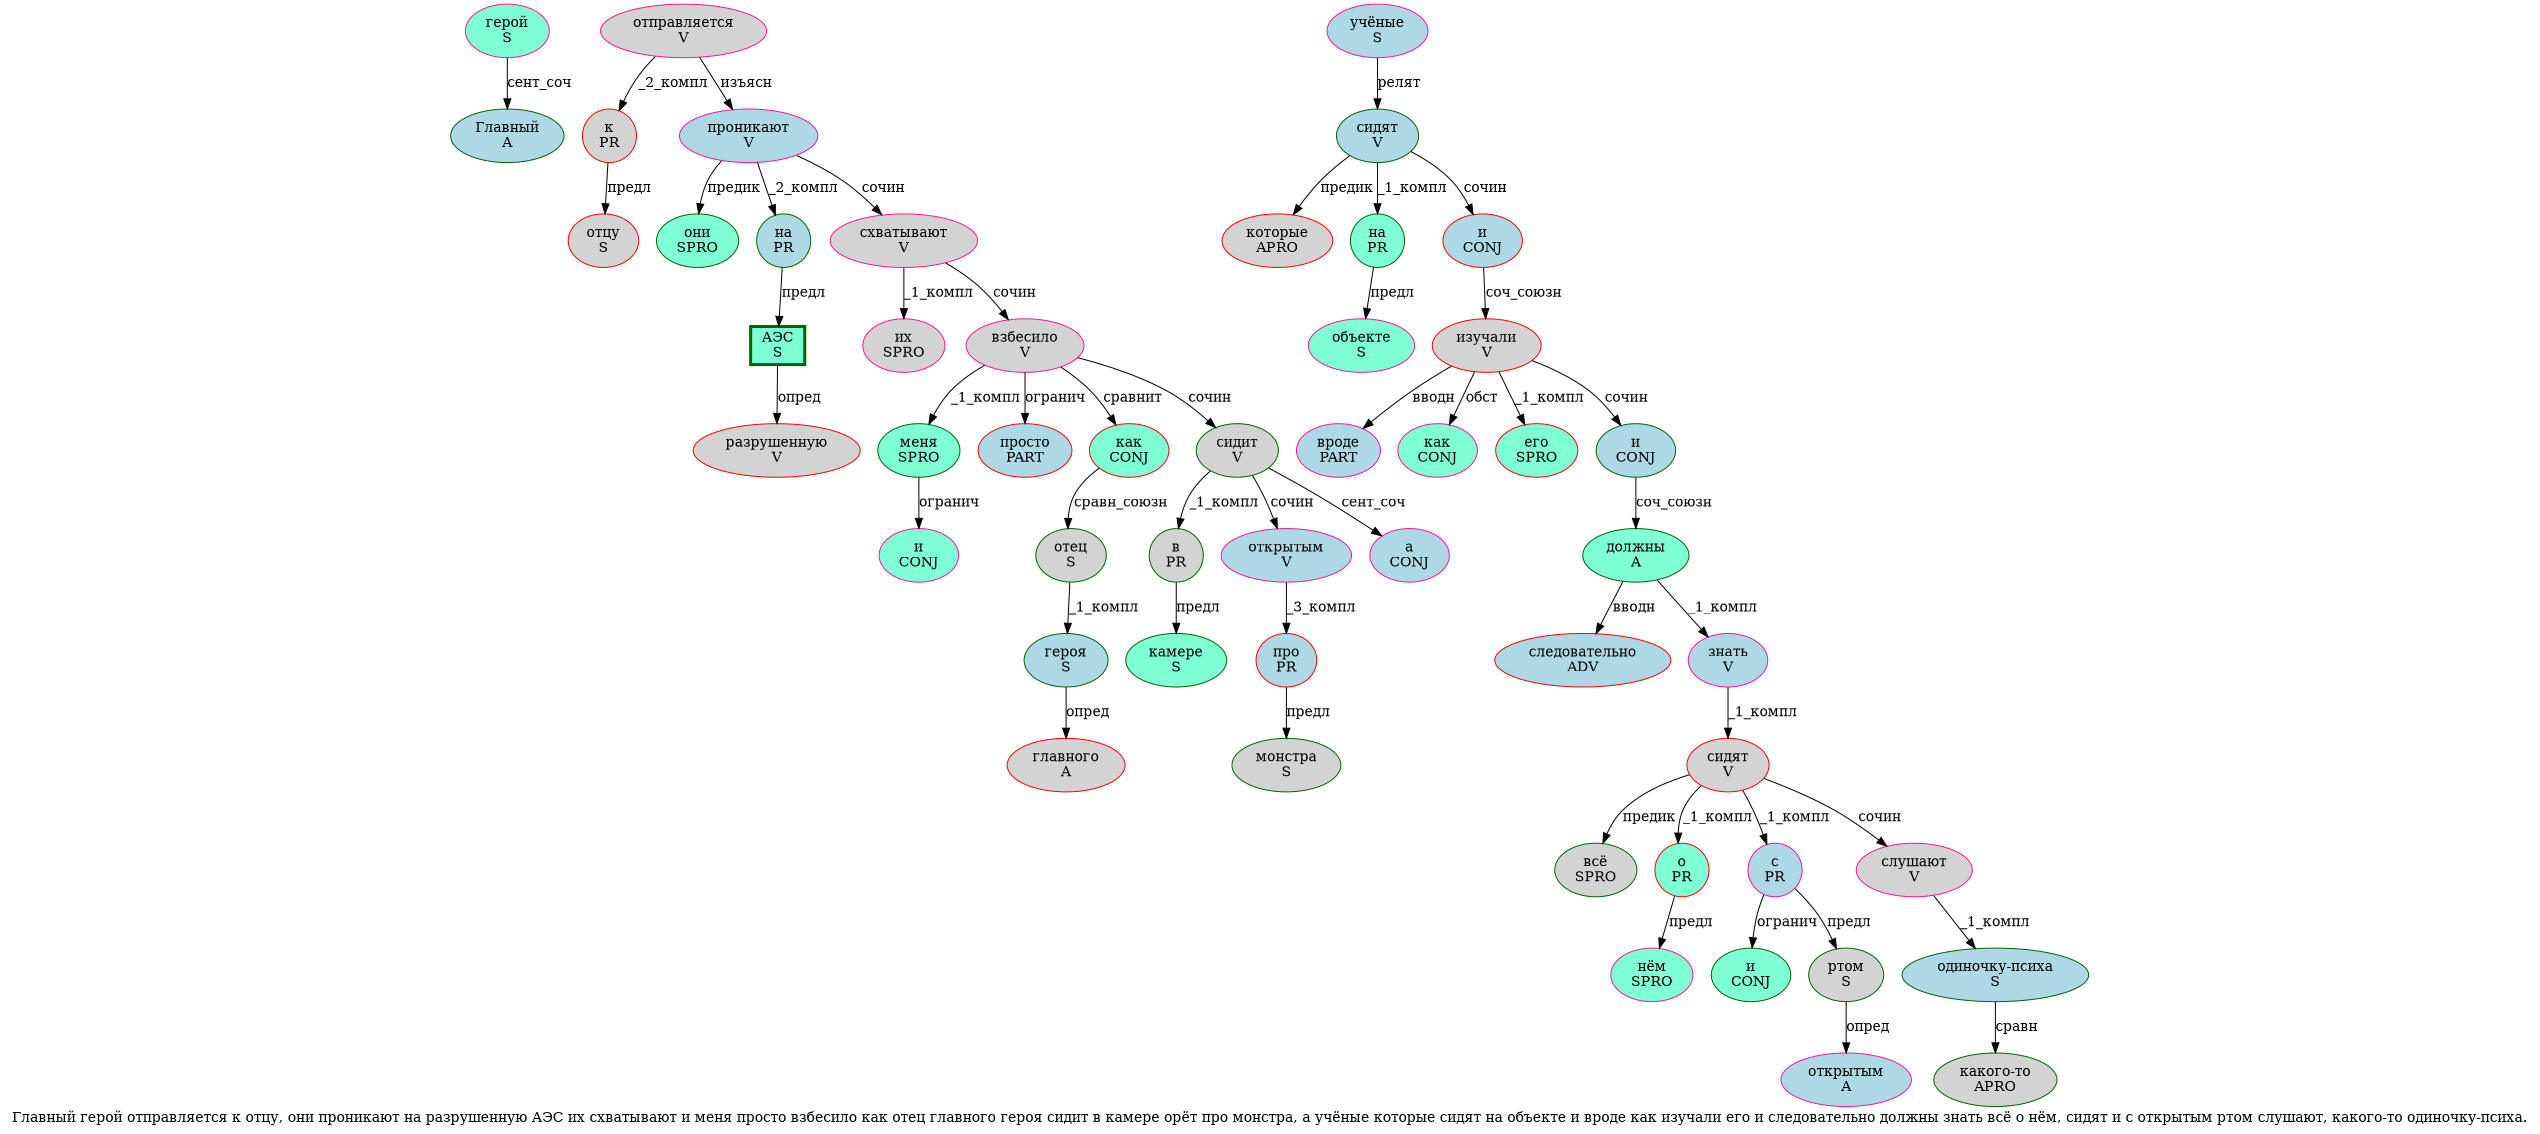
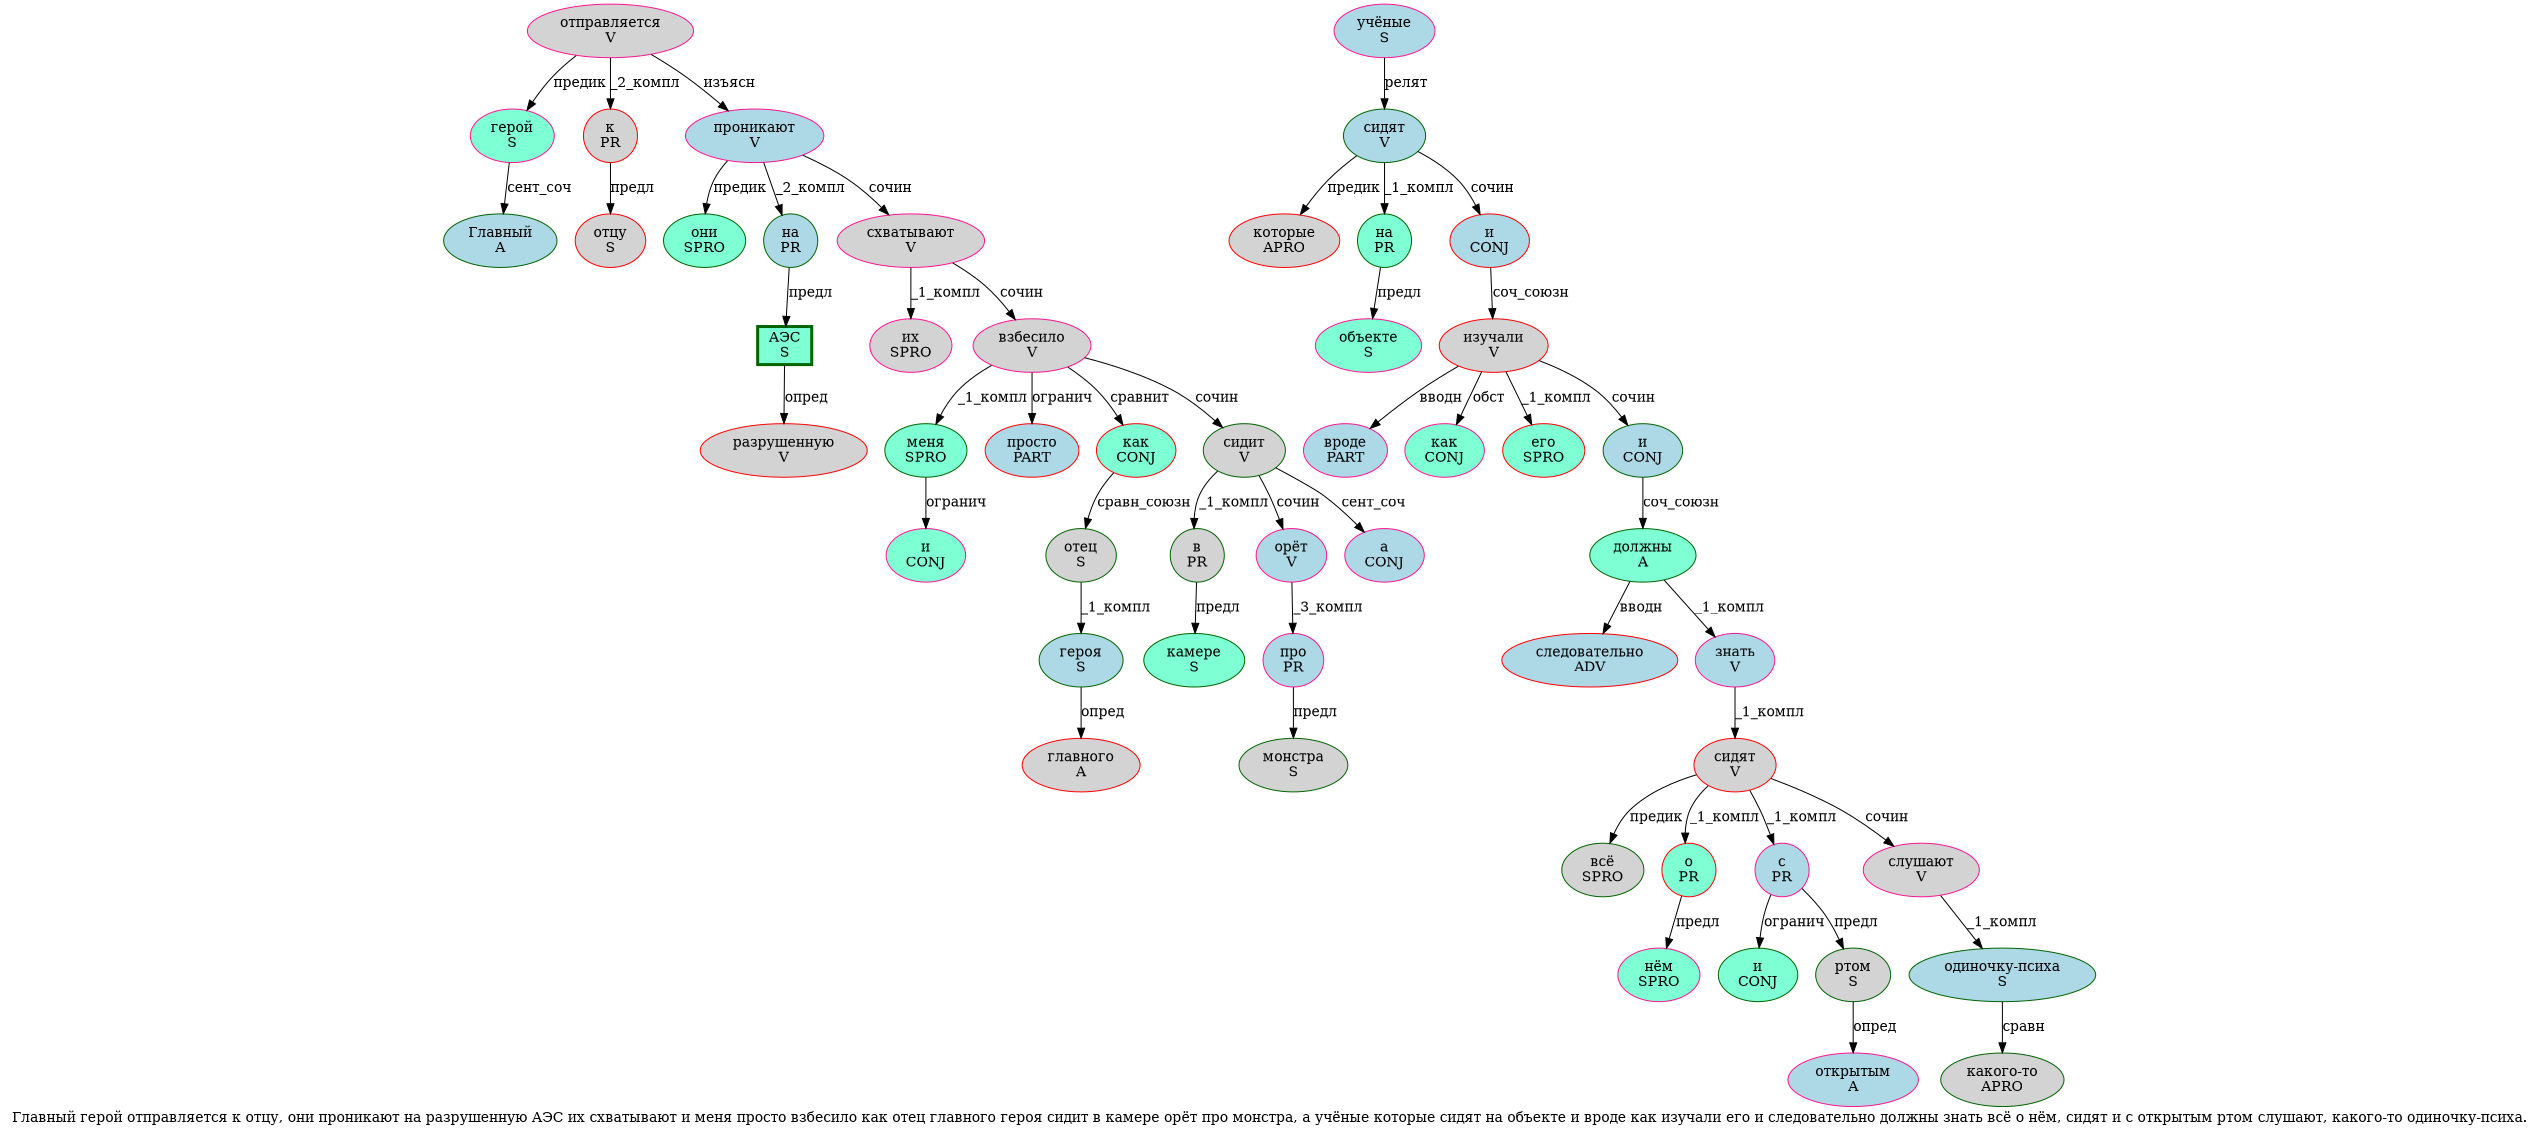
edge "отправляется V" -> "герой S": added, label "предик"
node "открытым V": label "открытым V" -> "орёт V"
node "про PR": color red -> deeppink
